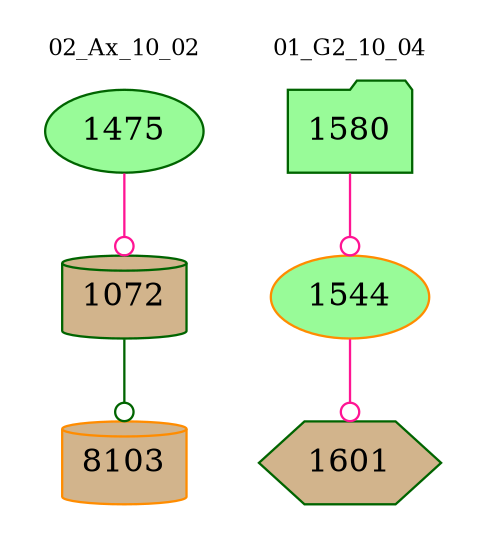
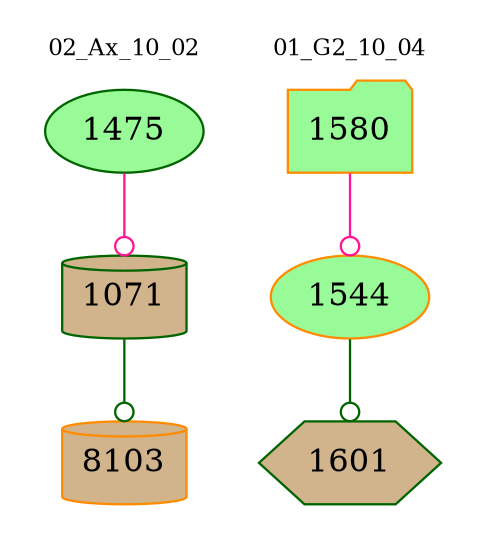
node "1580": color darkgreen -> darkorange
node "1072": label "1072" -> "1071"
edge "1544" -> "1601": color deeppink -> darkgreen
